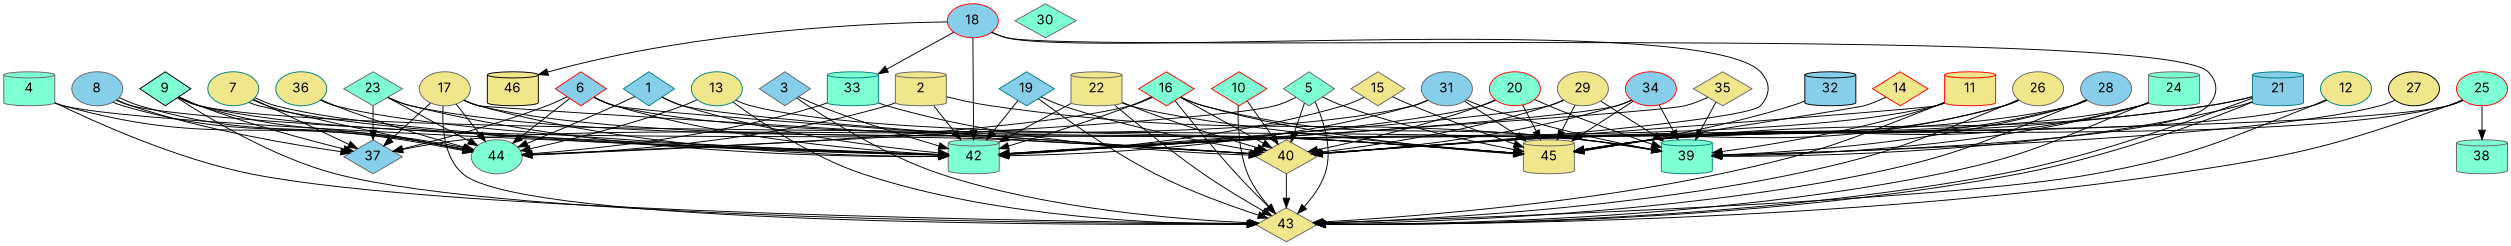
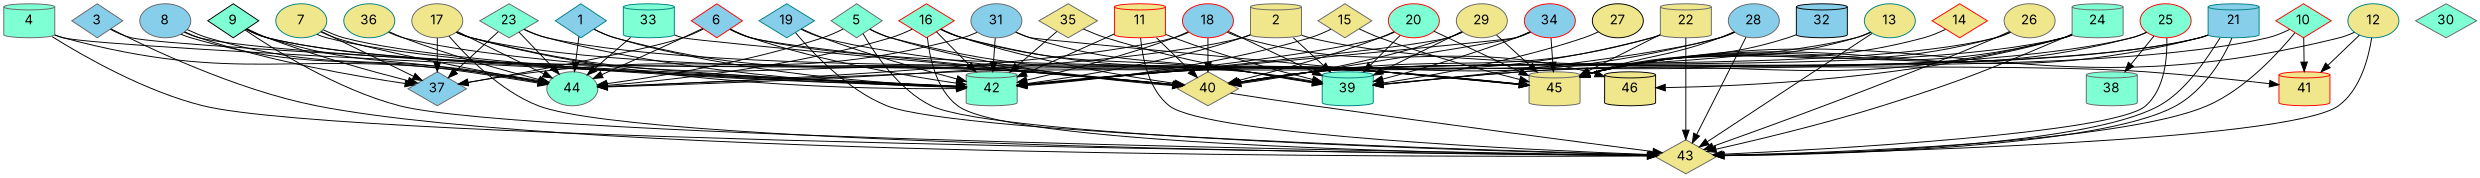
edge "18" -> "33": now "18" -> "44"
edge "24" -> "46": added
node "41": added
